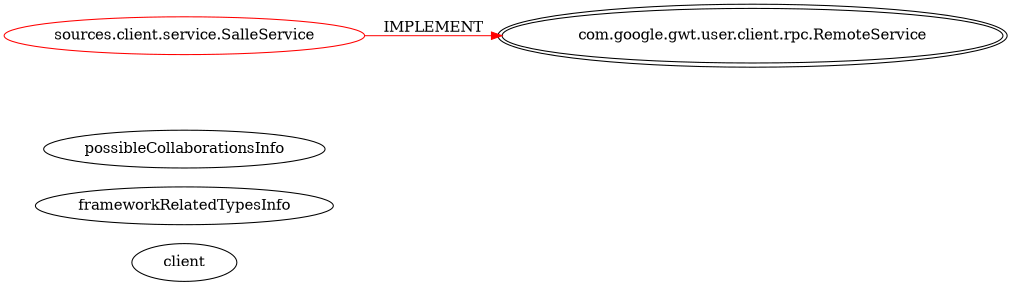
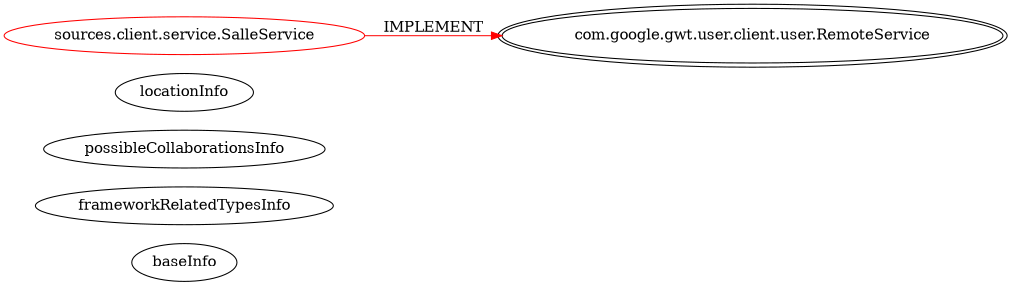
node "com.google.gwt.user.client.rpc.RemoteService": label "com.google.gwt.user.client.rpc.RemoteService" -> "com.google.gwt.user.client.user.RemoteService"
node "locationInfo": added
node "client": label "client" -> "baseInfo"
